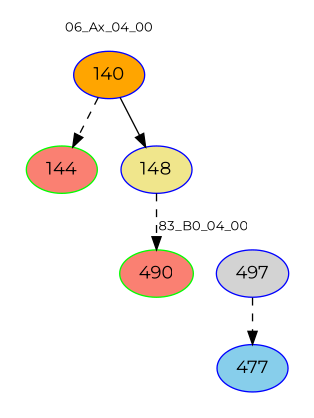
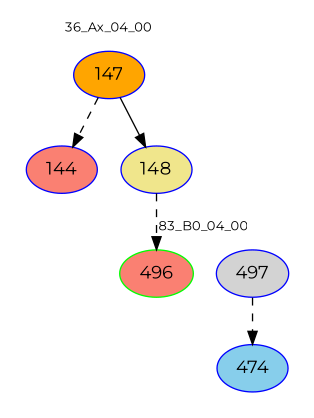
cluster "06_Ax_04_00": label "06_Ax_04_00" -> "36_Ax_04_00"
node "140": label "140" -> "147"
node "144": color green -> blue
node "490": label "490" -> "496"
node "477": label "477" -> "474"
